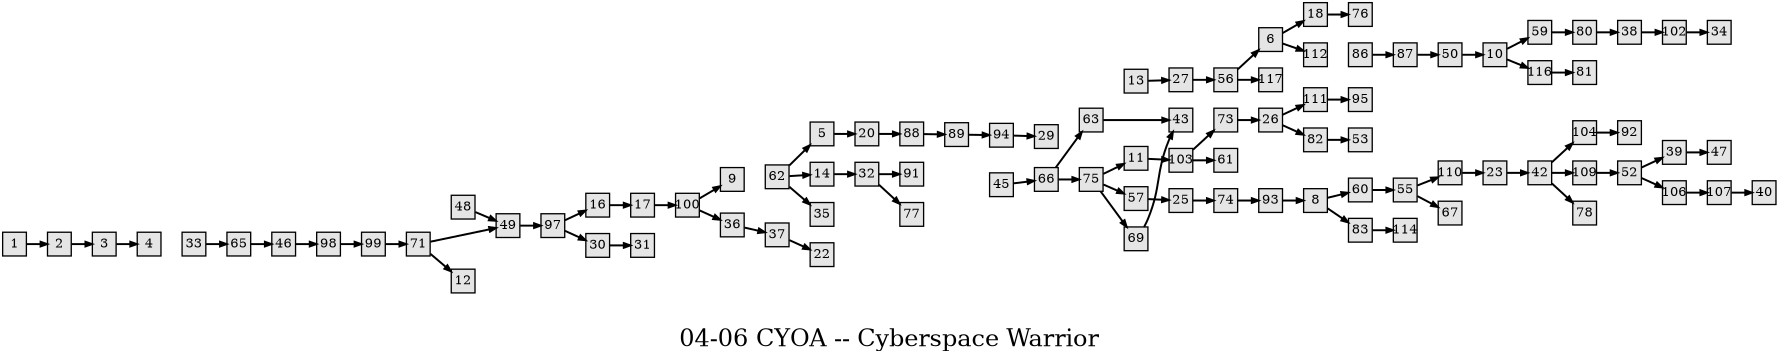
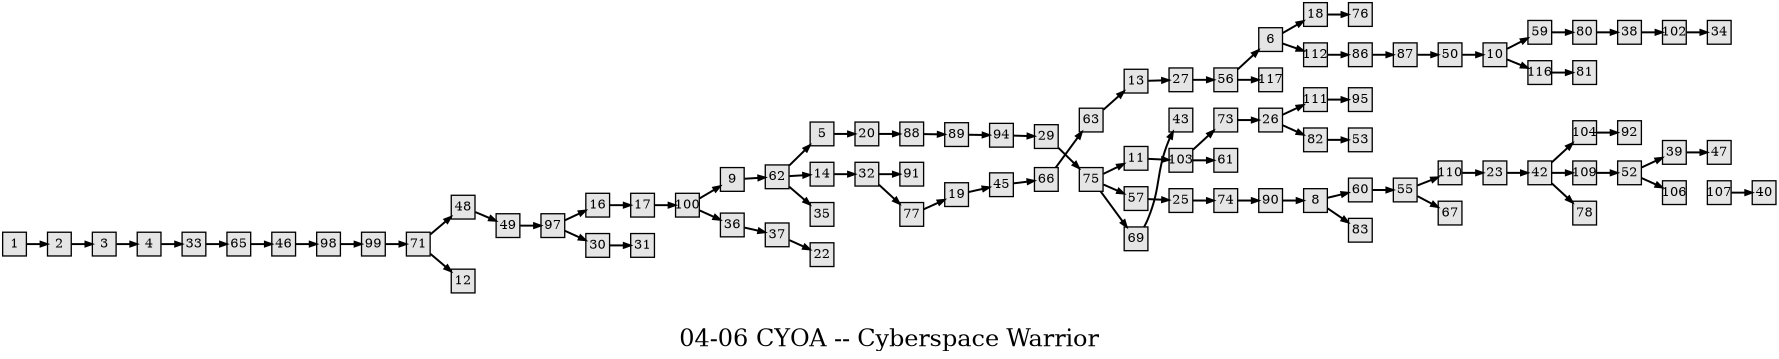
edge "112" -> "86": added
edge "63" -> "43": now "63" -> "13"
edge "9" -> "62": added
edge "66" -> "75": now "29" -> "75"
edge "106" -> "107": removed
node "19": added
node "93": label "93" -> "90"
node "114": removed
edge "71" -> "49": now "71" -> "48"
edge "4" -> "33": added
